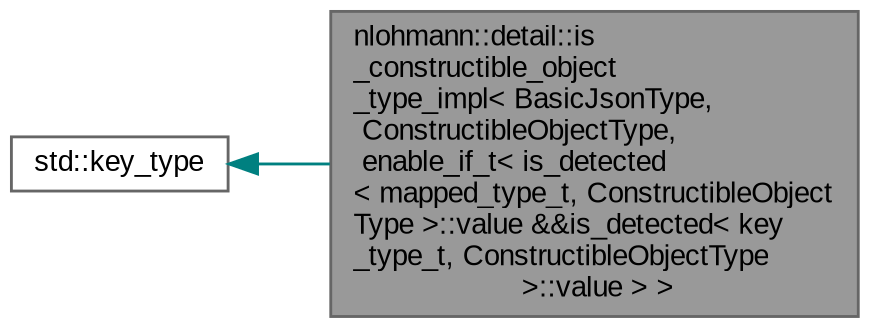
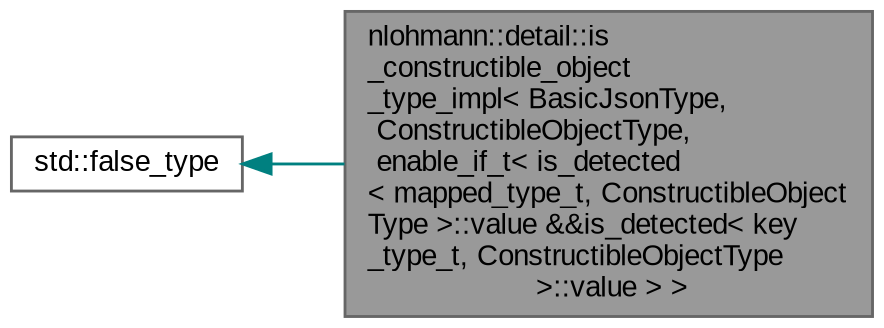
node "std::key_type": label "std::key_type" -> "std::false_type"
